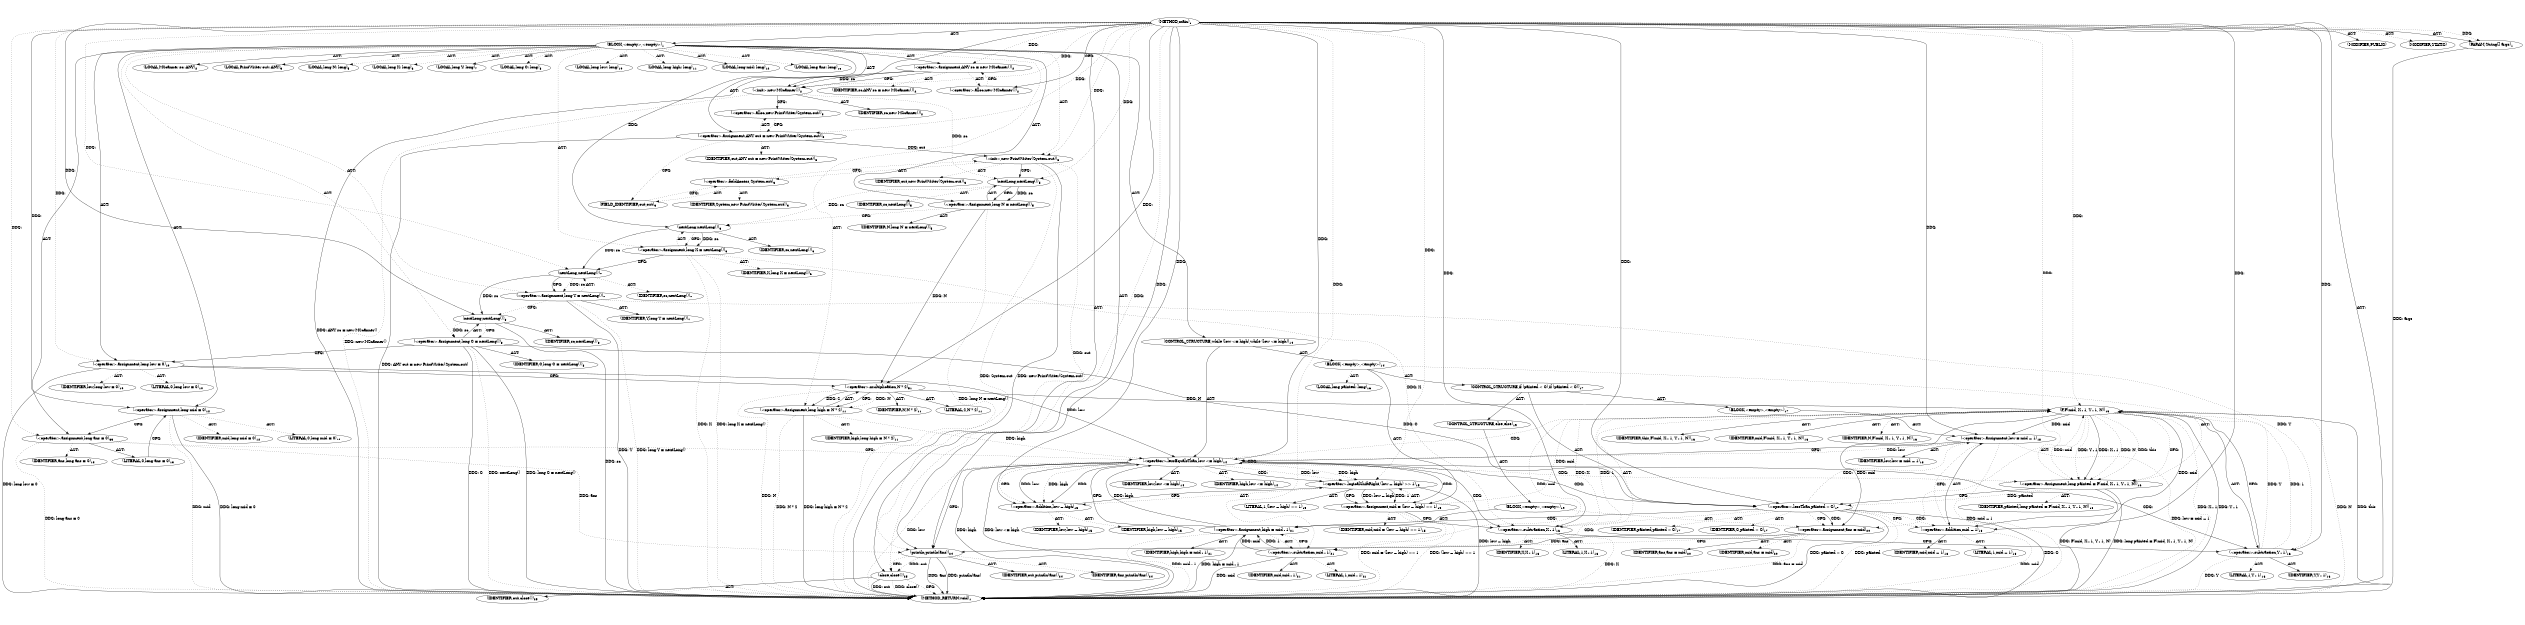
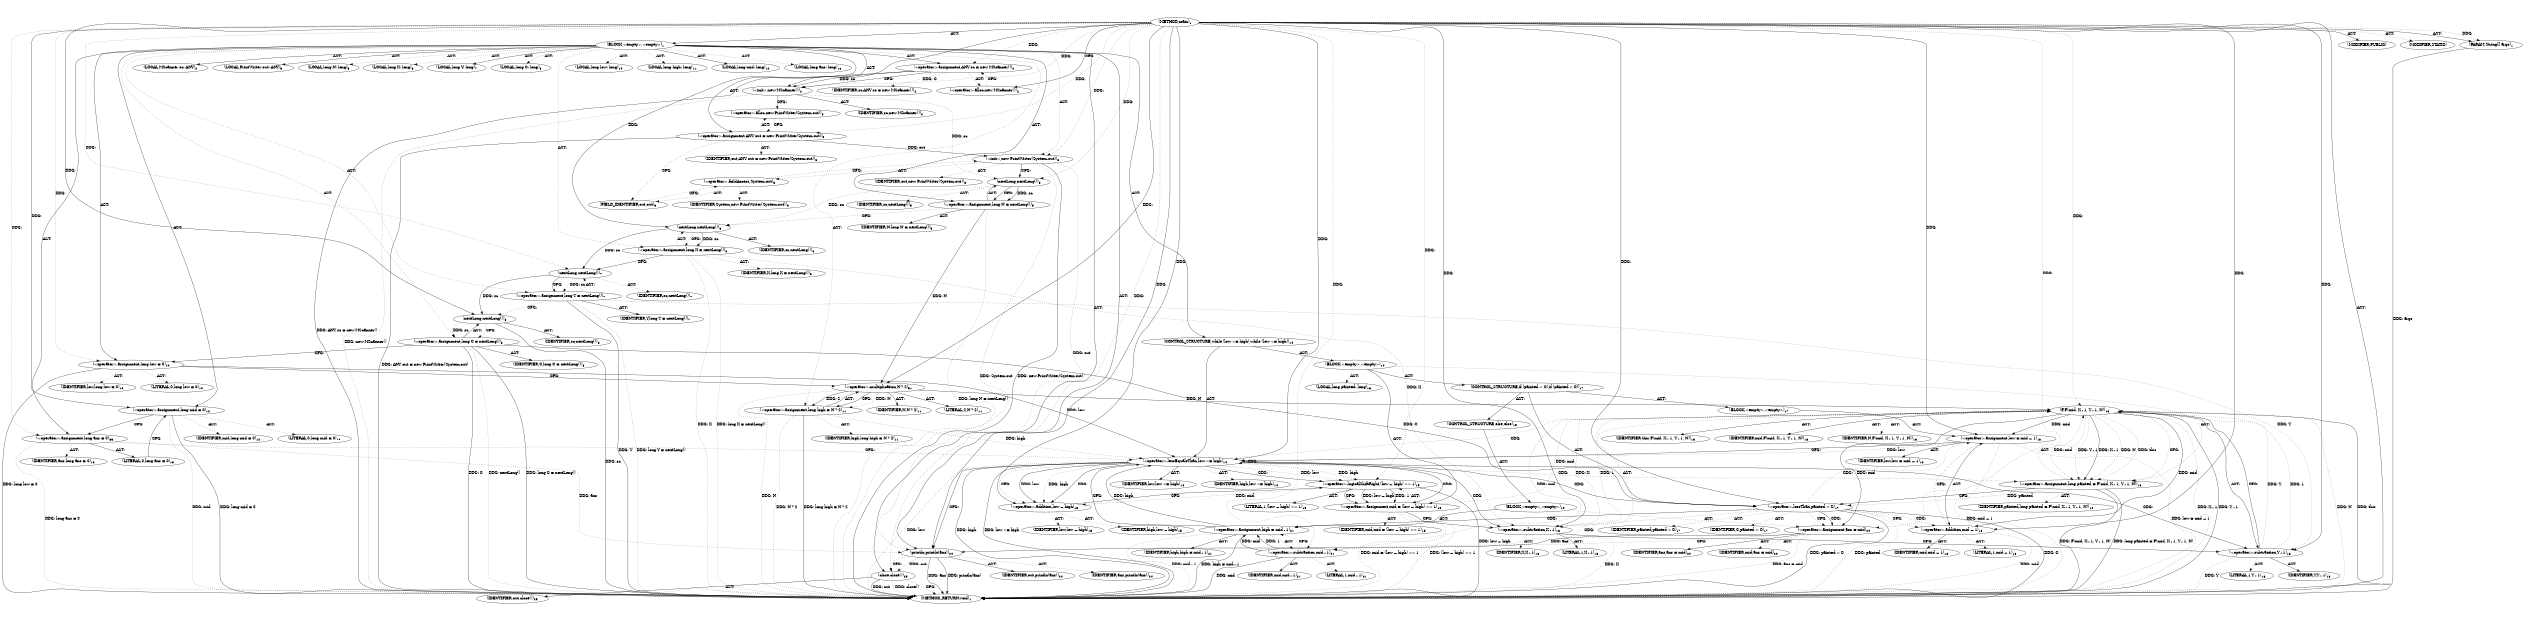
edge "(<operator>.assignment,ANY sc = new MScanner())" -> "(IDENTIFIER,sc,ANY sc = new MScanner())": label "AST: " -> "DDG: C"
edge "(<operator>.logicalShiftRight,(low + high) >> 1)" -> "(<operator>.addition,low + high)": label "AST: " -> "DDG: mid"
